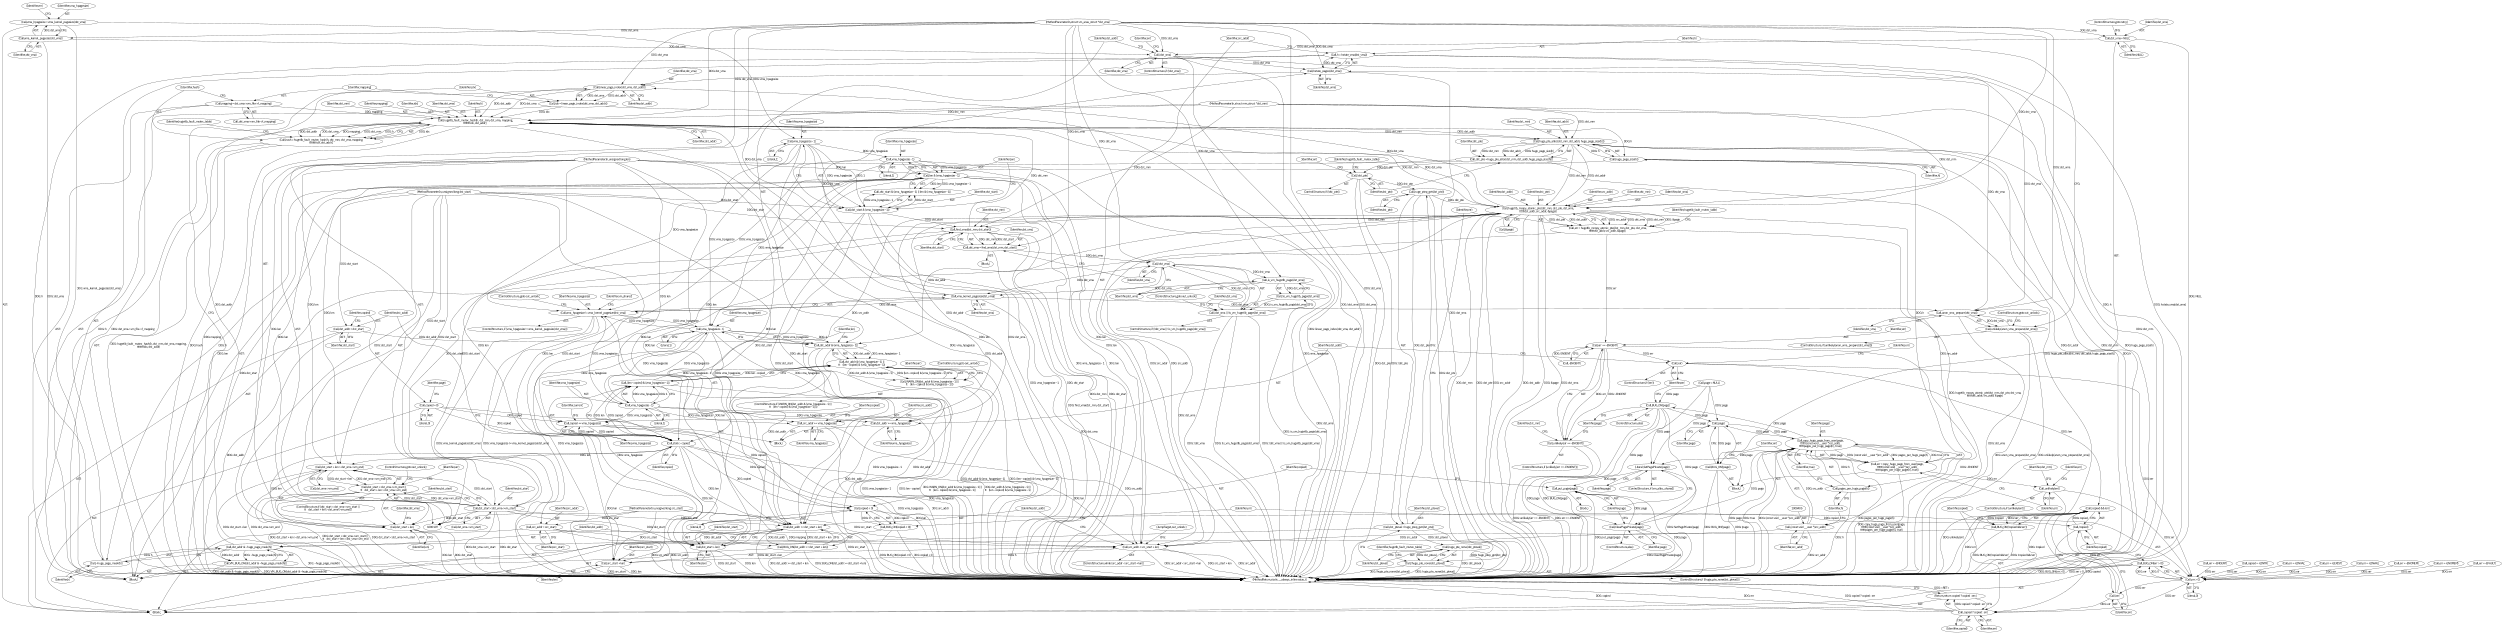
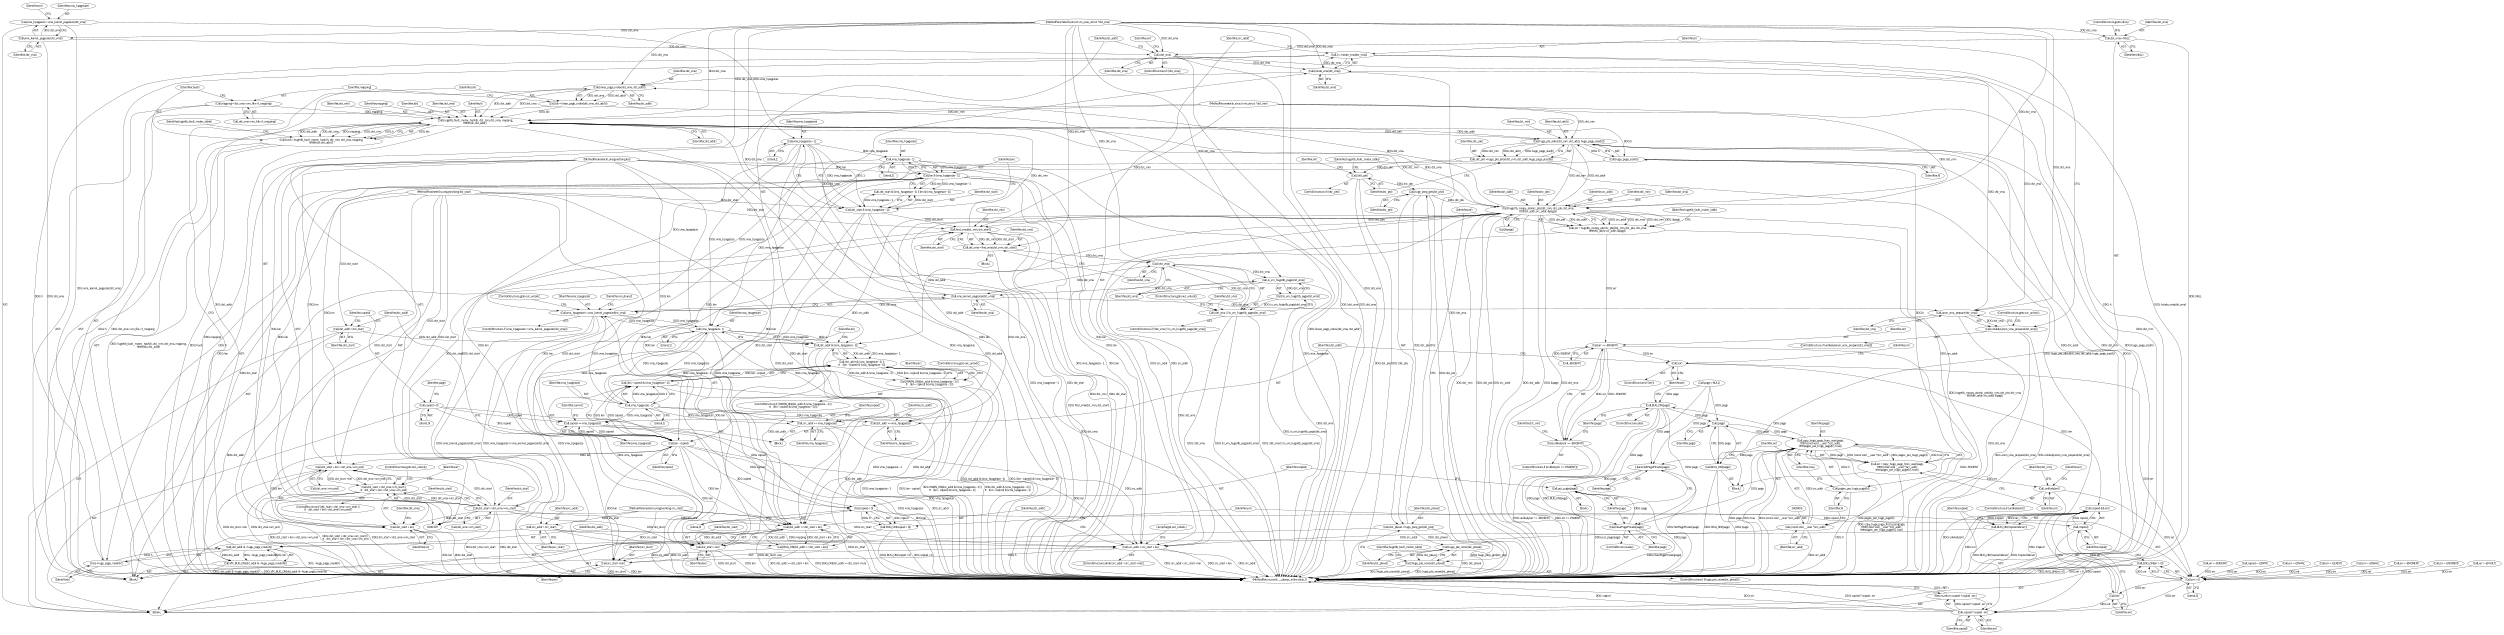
node "(ControlStructure,goto retry;)": label "(ControlStructure,goto retry;)" -> "(ControlStructure,goto inline;)"
node "(Call,hstate_pages(dst_vma))": label "(Call,hstate_pages(dst_vma))" -> "(Call,hstate_vma(dst_vma))"
node "(Call,static - copied)": label "(Call,static - copied)" -> "(Call,len - copied)"
node "(ControlStructure,if (vm_alloc_shared))": removed
edge "(Call,VM_BUG_ON(dst_addr & ~huge_page_mask(h)))" -> "(Call,dst_addr & ~huge_page_mask(h))": label "CFG: " -> "DDG: idx"
